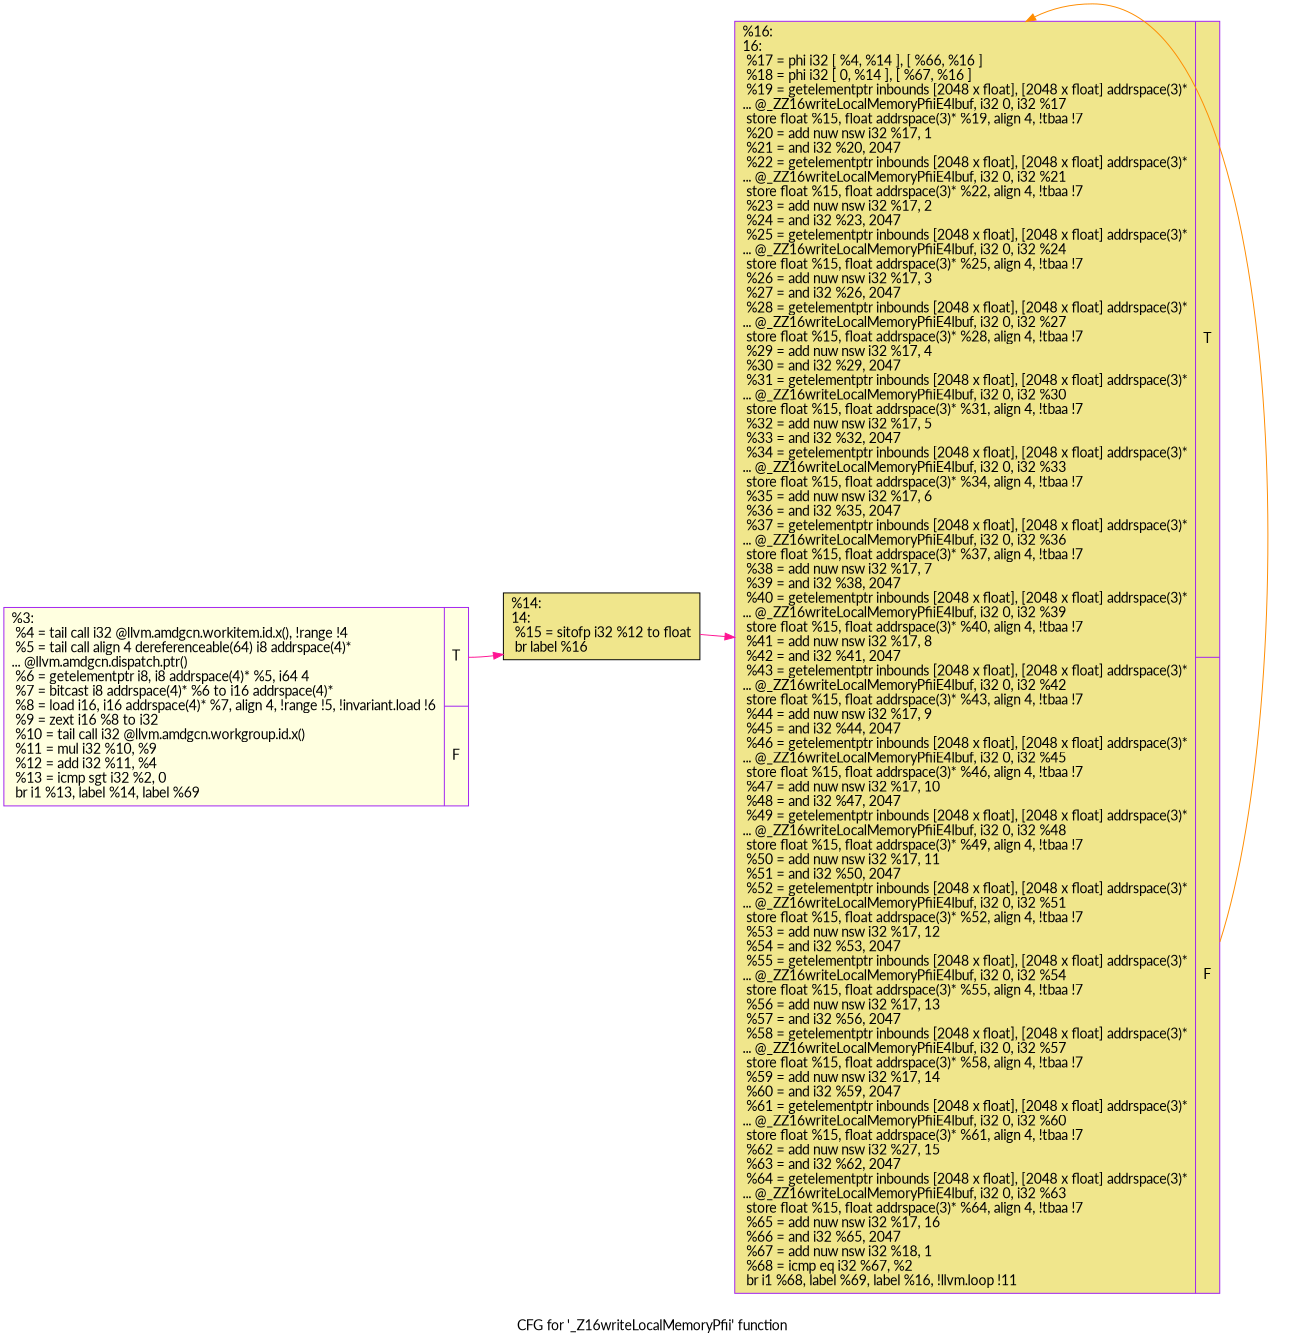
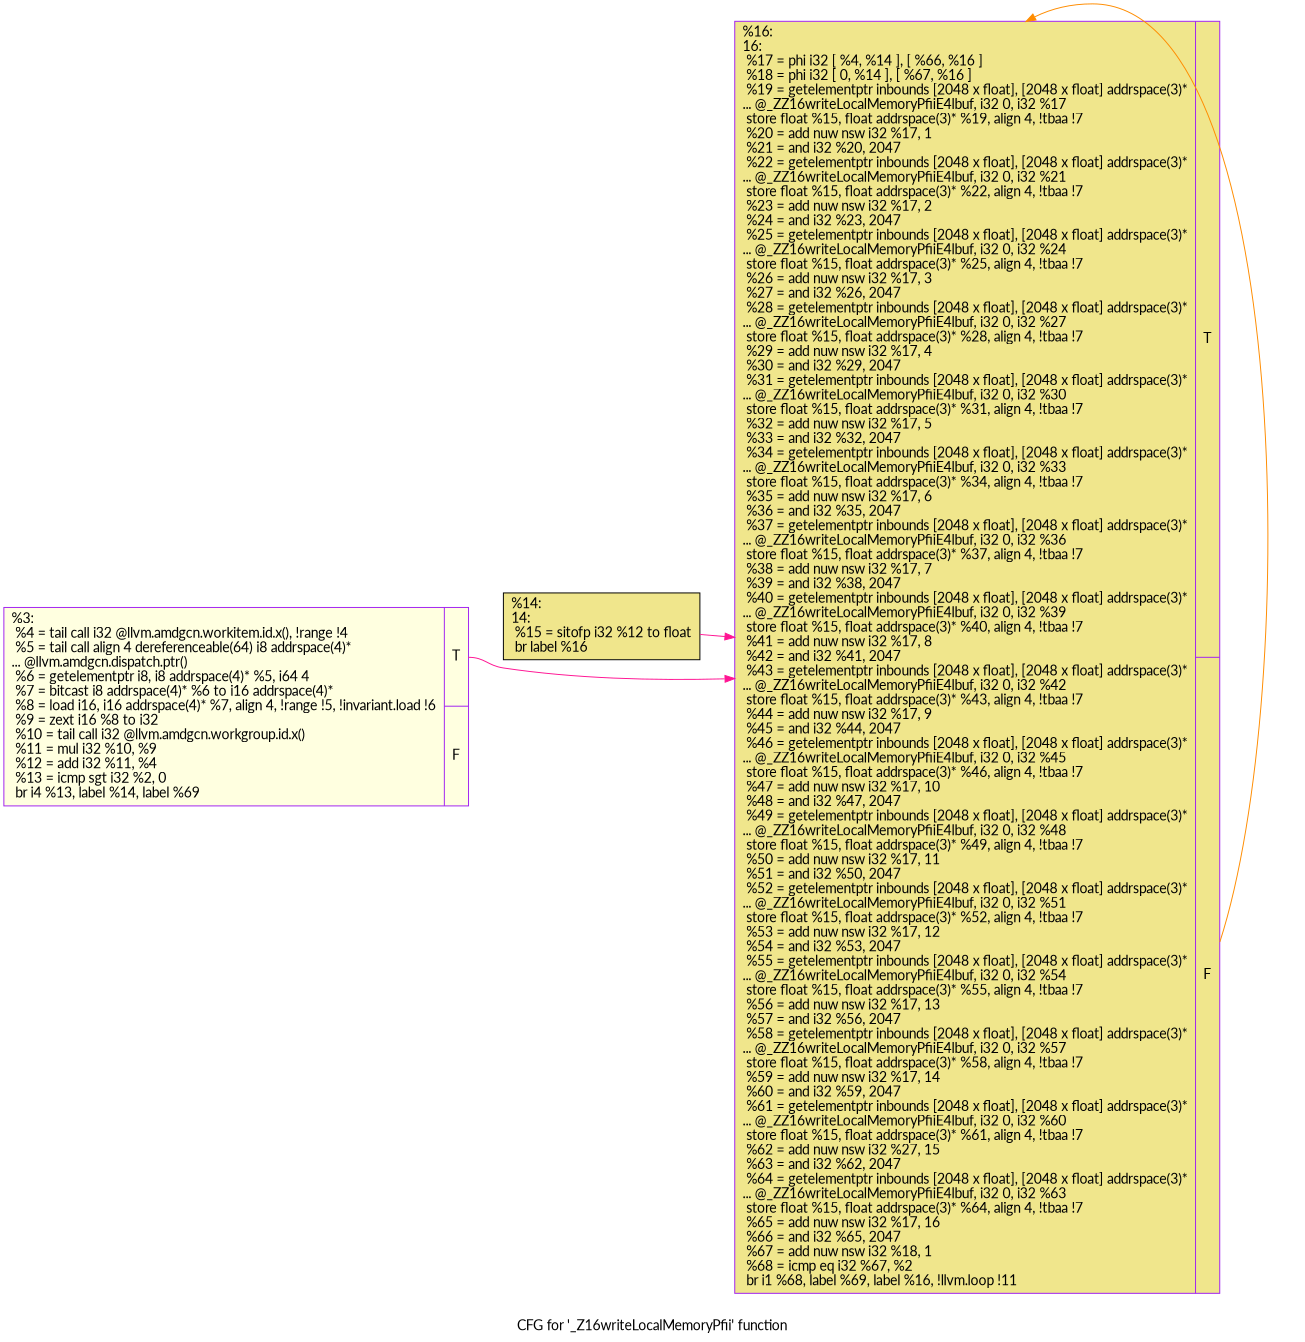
edge "%3:" -> "%14:": now "%3:" -> "%16:"
node "%3:": text "br i1 %13, label %14, label %69" -> "br i4 %13, label %14, label %69"
